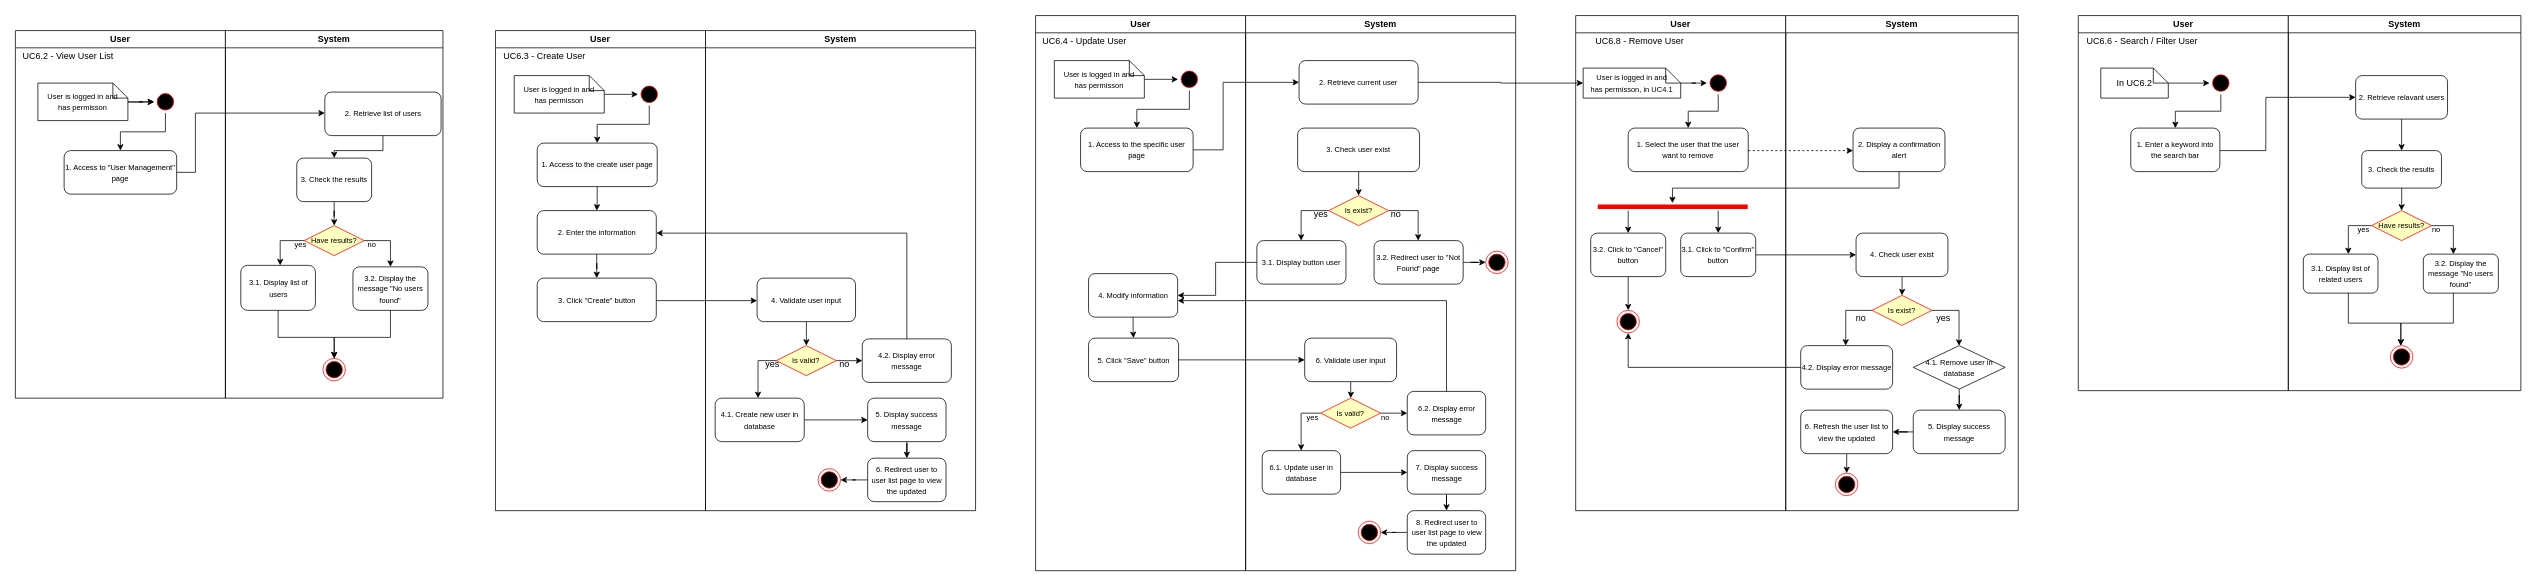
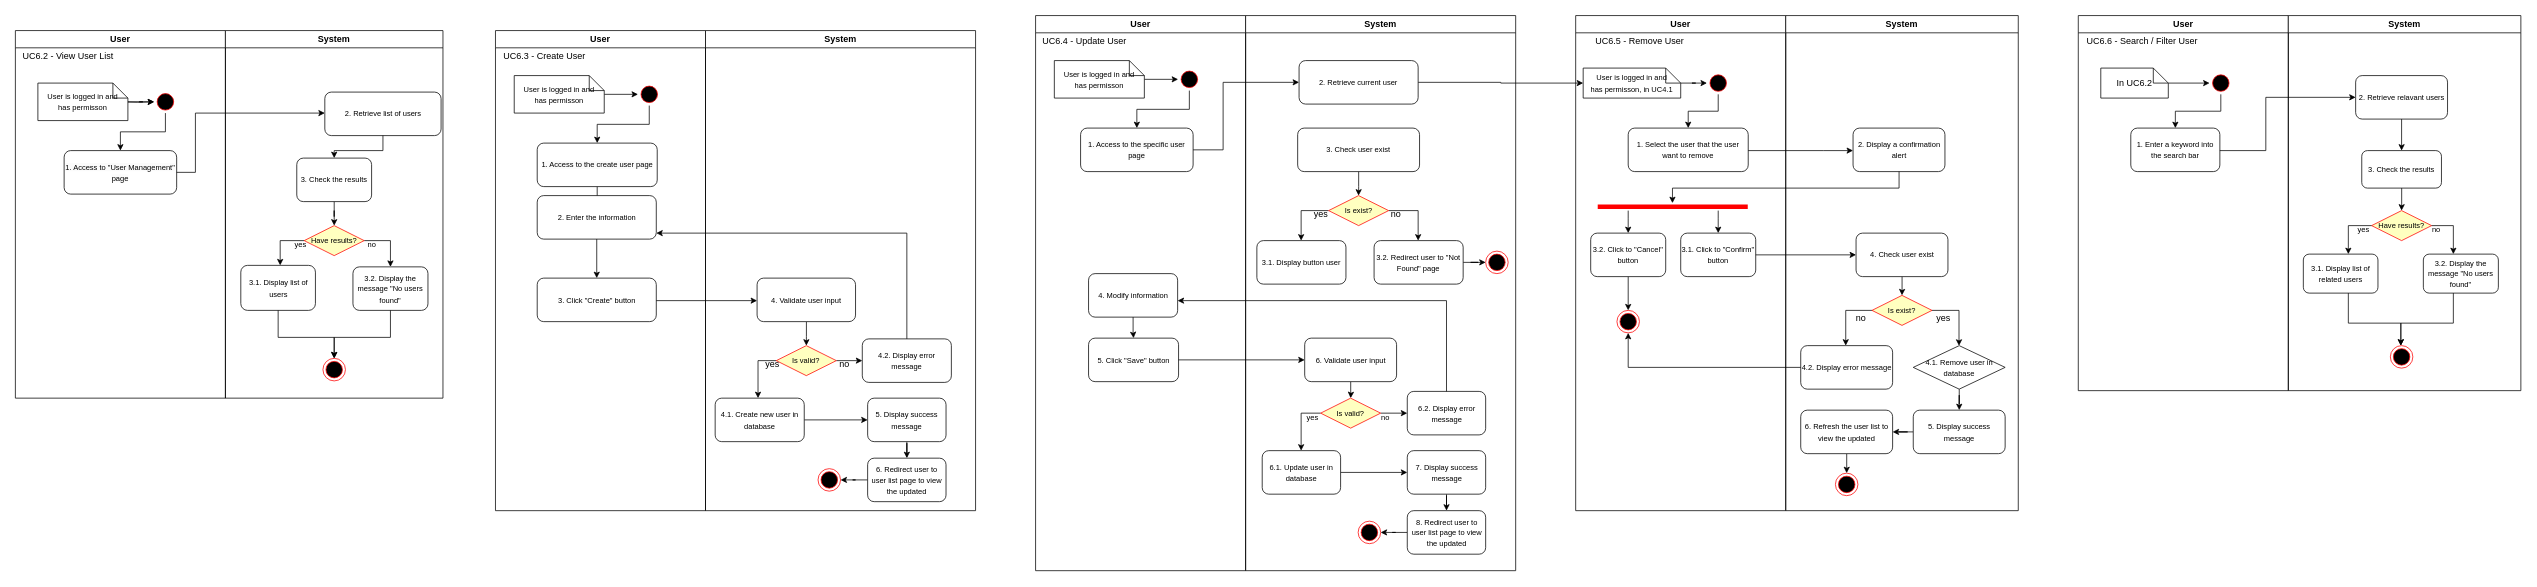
node "UC6.8 - Remove User": label "UC6.8 - Remove User" -> "UC6.5 - Remove User"
edge "1. Select the user that the user want to remove" -> "2. Display a confirmation alert": style dashed -> solid
node "2. Enter the information": moved (597, 232) -> (597, 217)
edge "3.1. Display button user" -> "4. Modify information": removed
